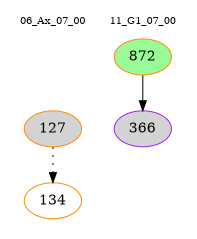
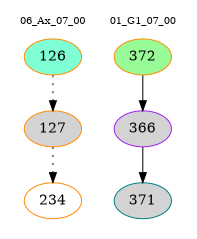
cluster "11_G1_07_00": label "11_G1_07_00" -> "01_G1_07_00"
node "126": added
node "872": label "872" -> "372"
node "134": label "134" -> "234"
node "371": added
